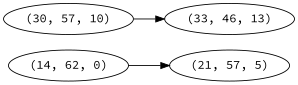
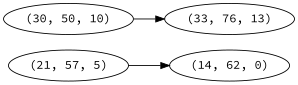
node "(30, 57, 10)": label "(30, 57, 10)" -> "(30, 50, 10)"
node "(33, 46, 13)": label "(33, 46, 13)" -> "(33, 76, 13)"
edge "(14, 62, 0)" -> "(21, 57, 5)": reversed
